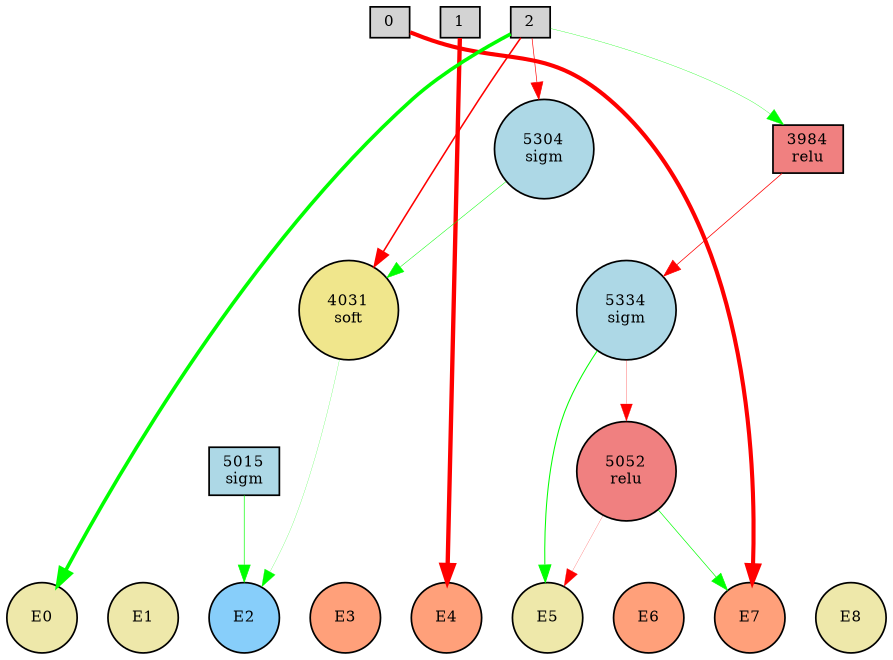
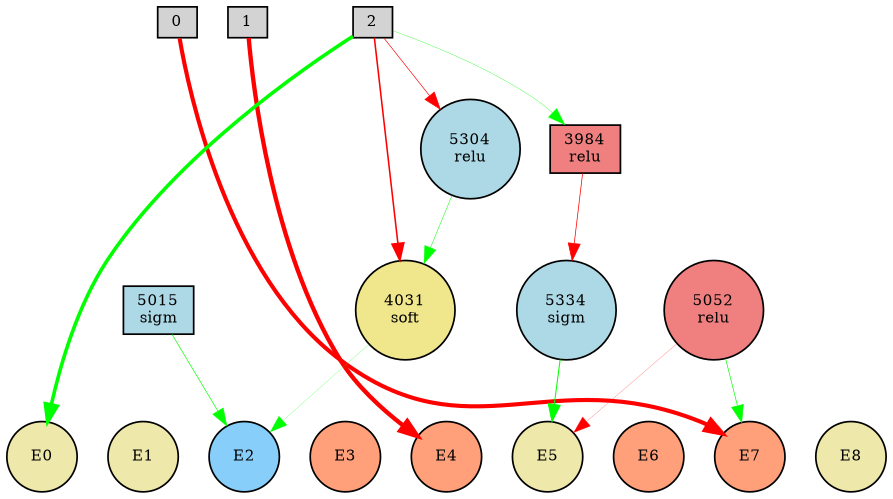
node "5304 sigm": label "5304 sigm" -> "5304 relu"
edge "5334 sigm" -> "5052 relu": removed
